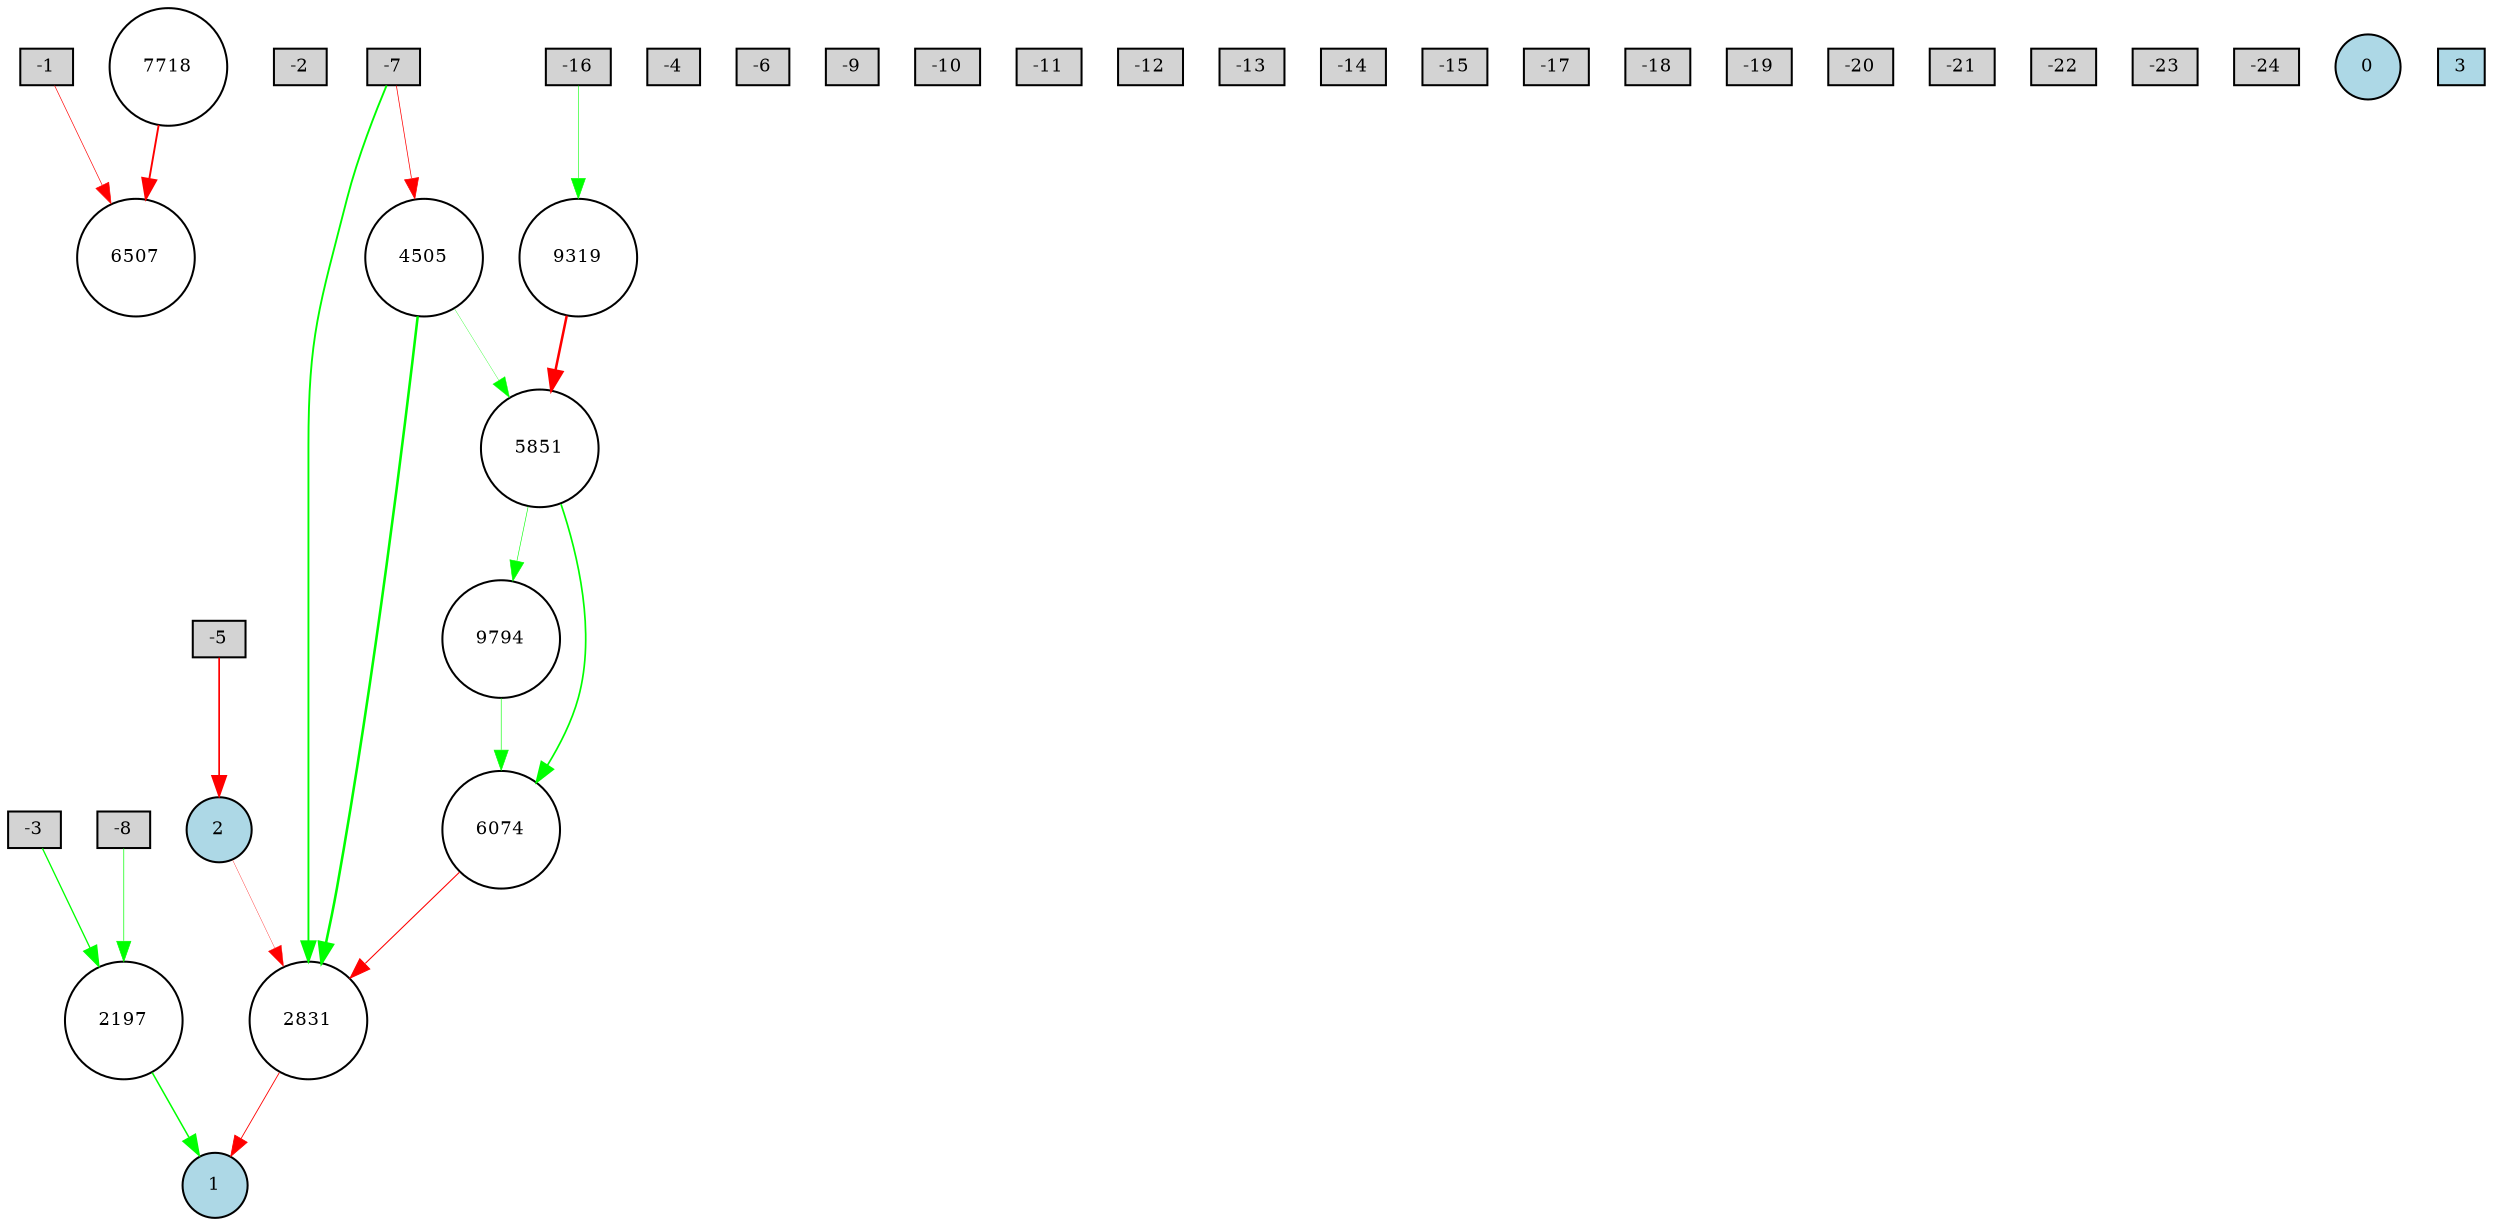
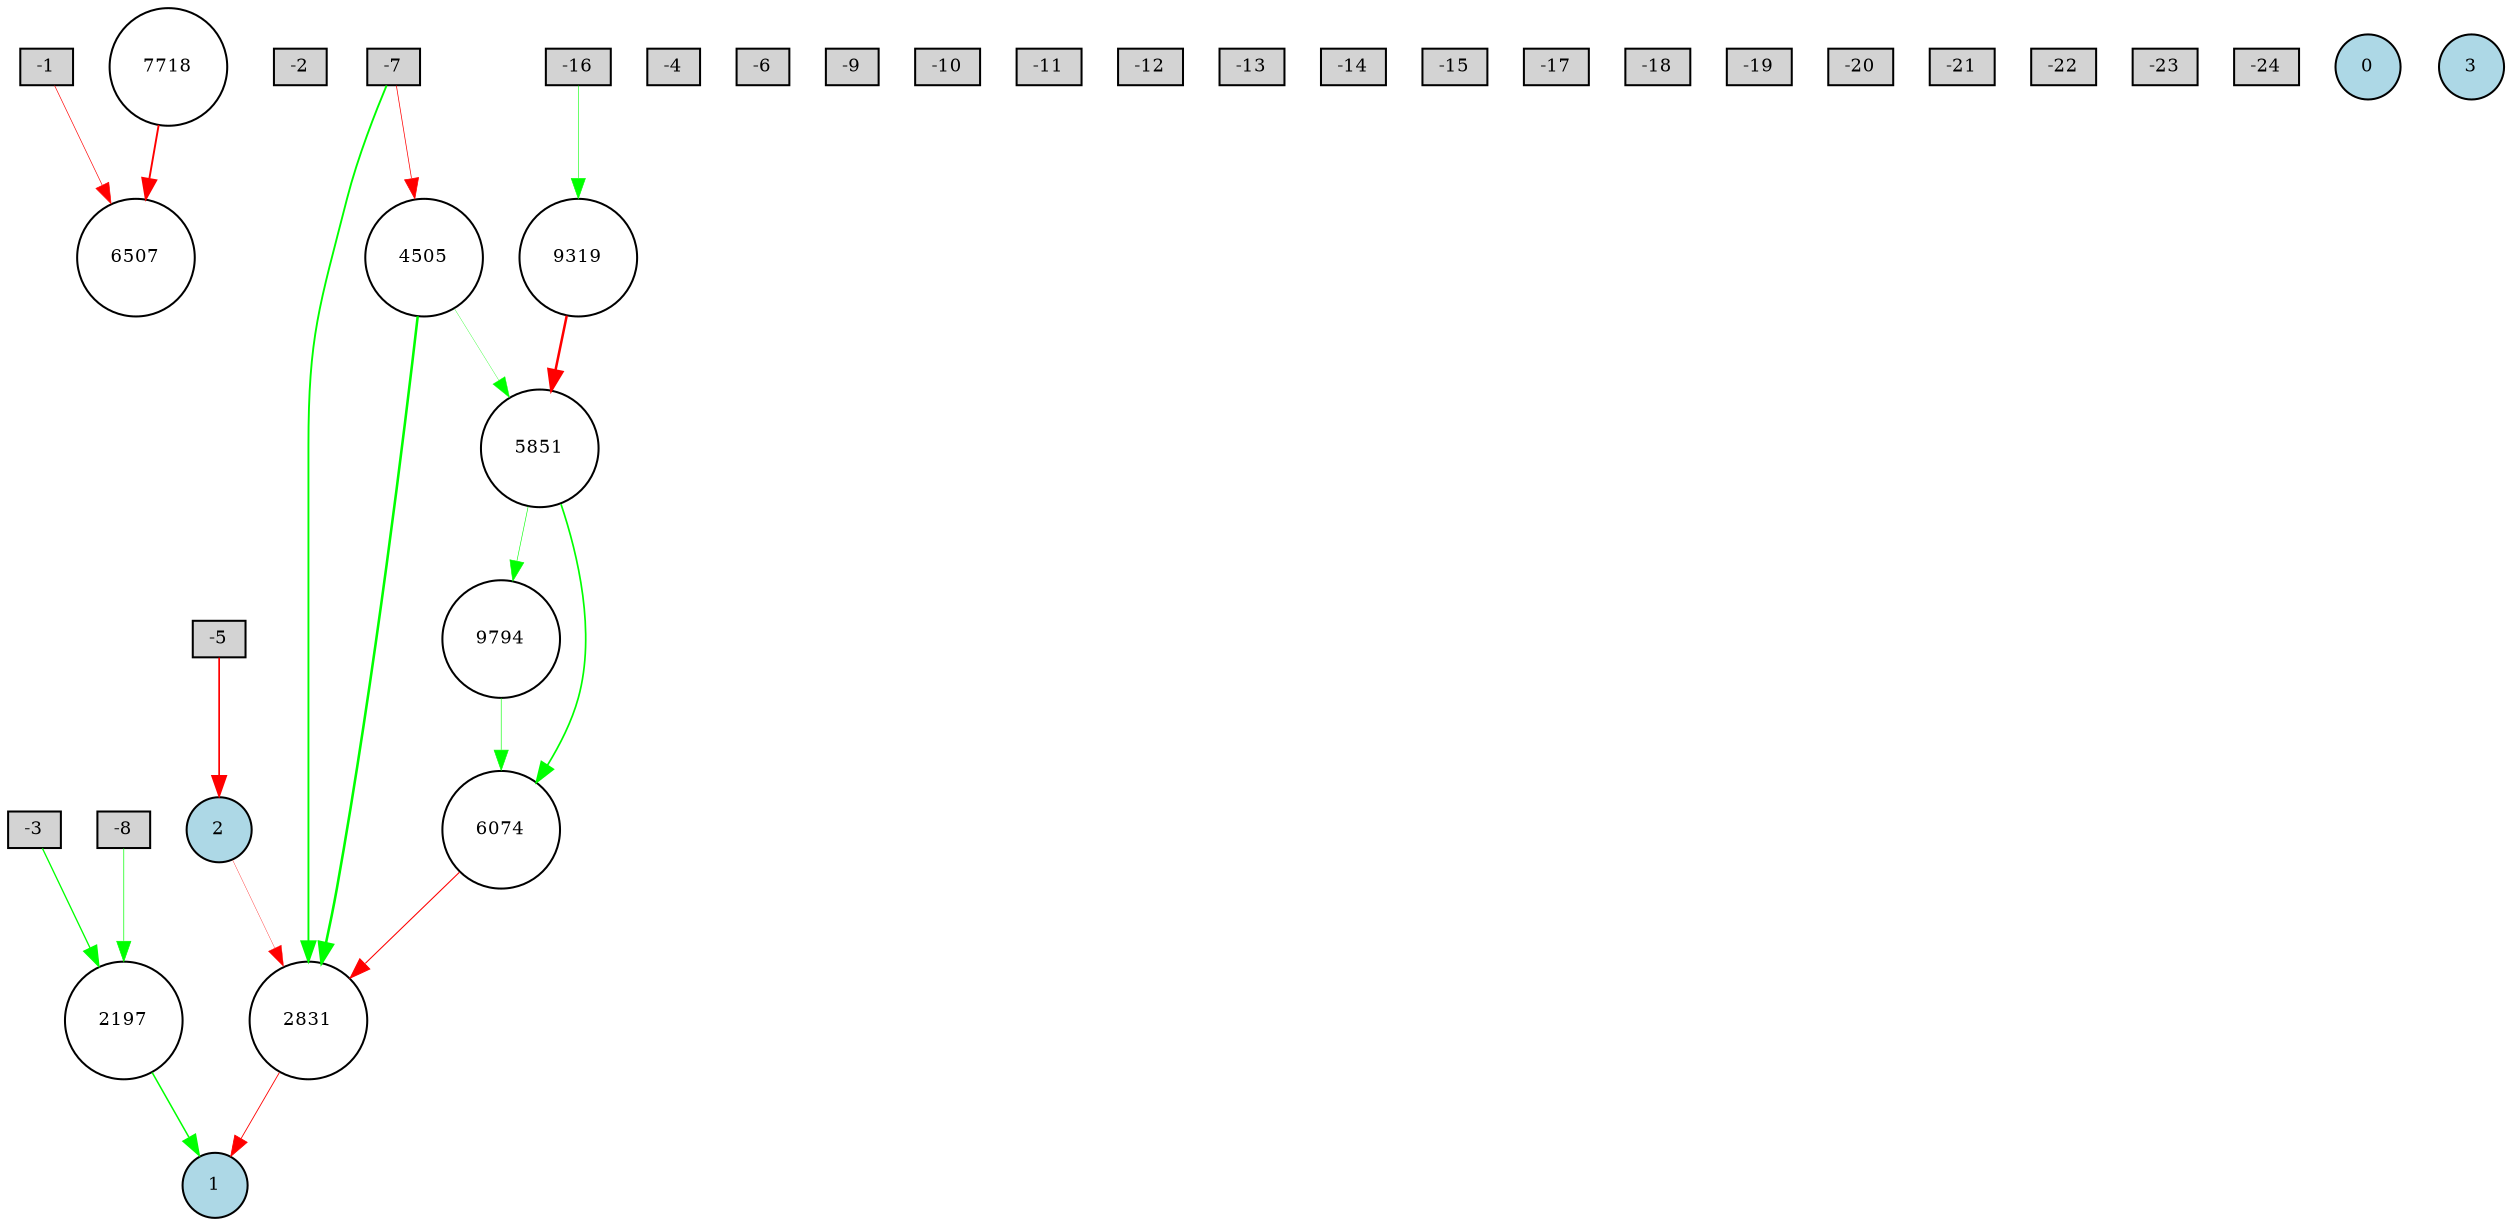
node "3": shape box -> circle
